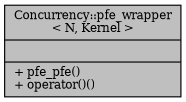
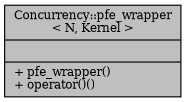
node "Concurrency::pfe_wrapper": text "+ pfe_pfe()" -> "+ pfe_wrapper()"
